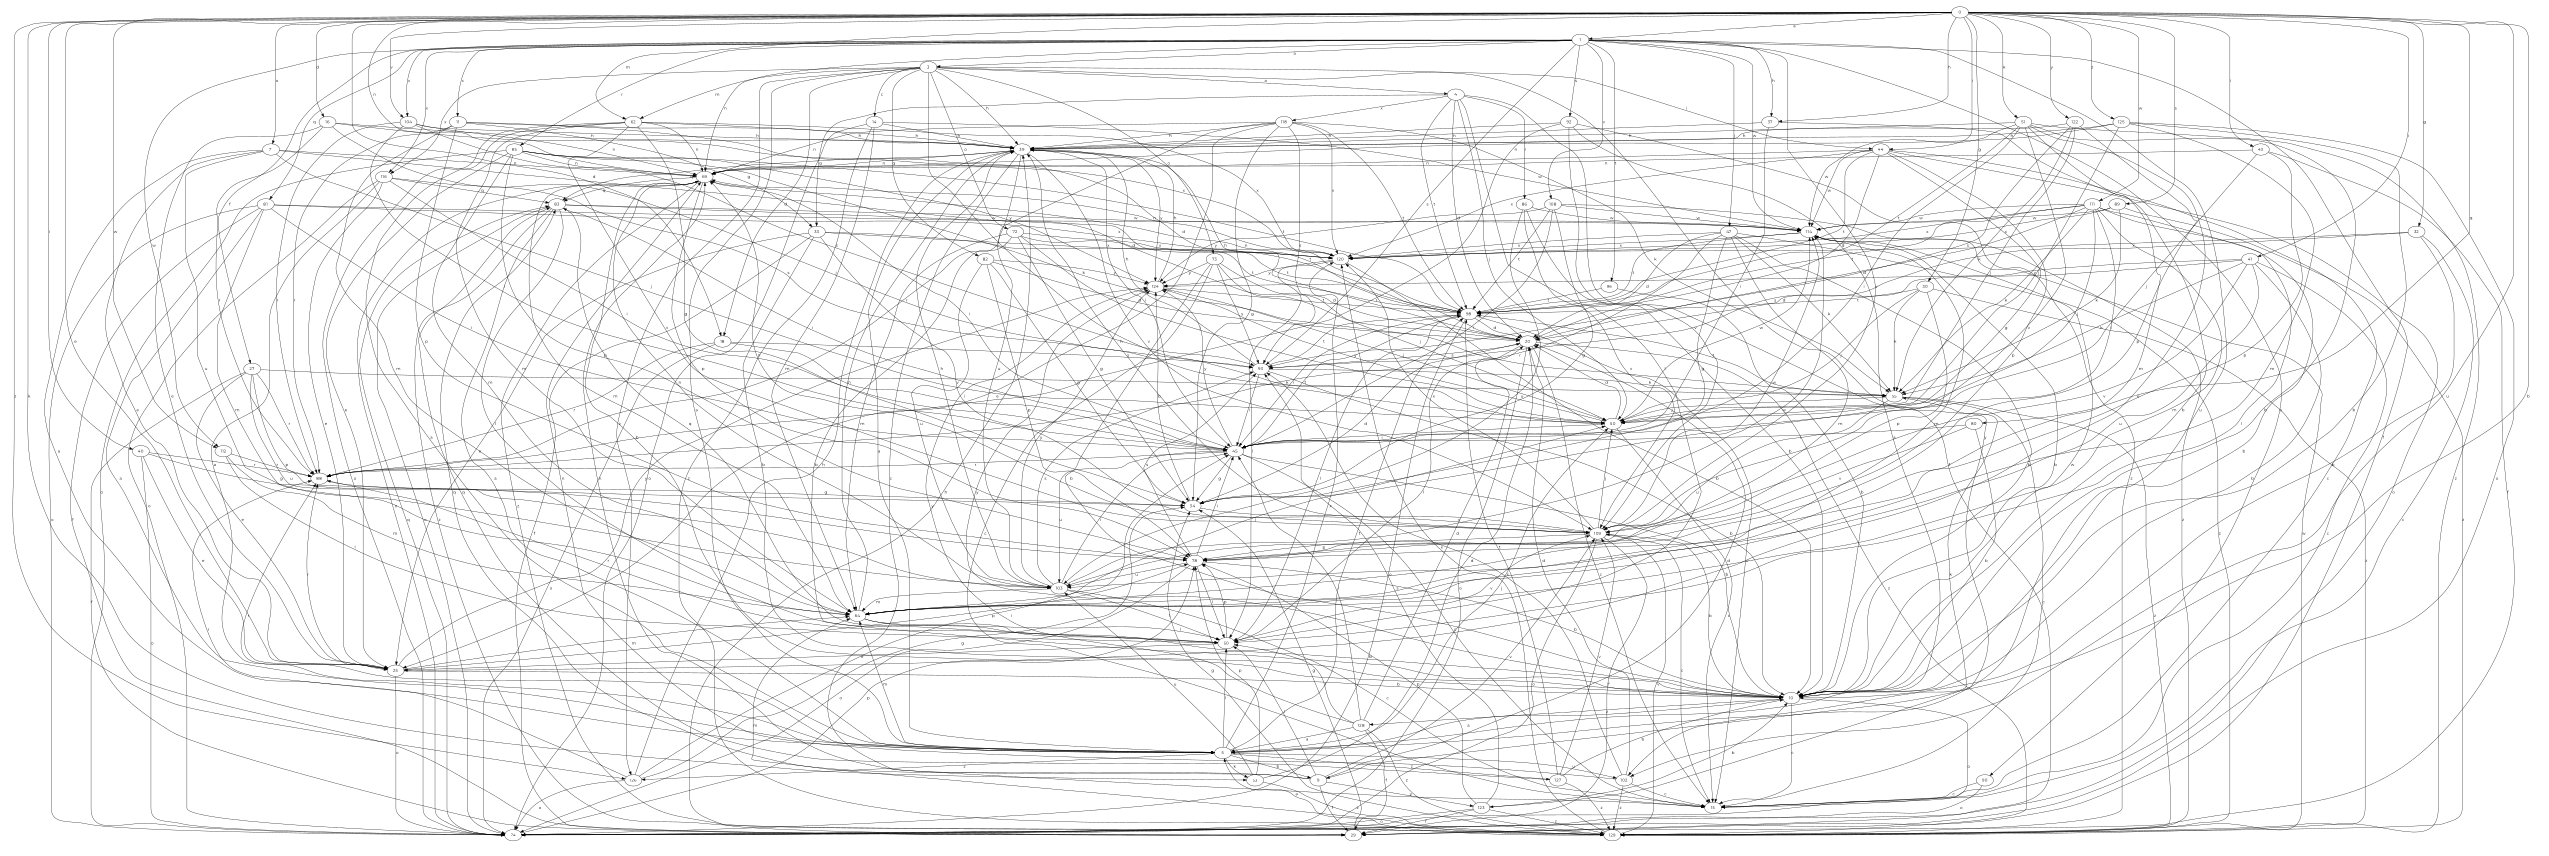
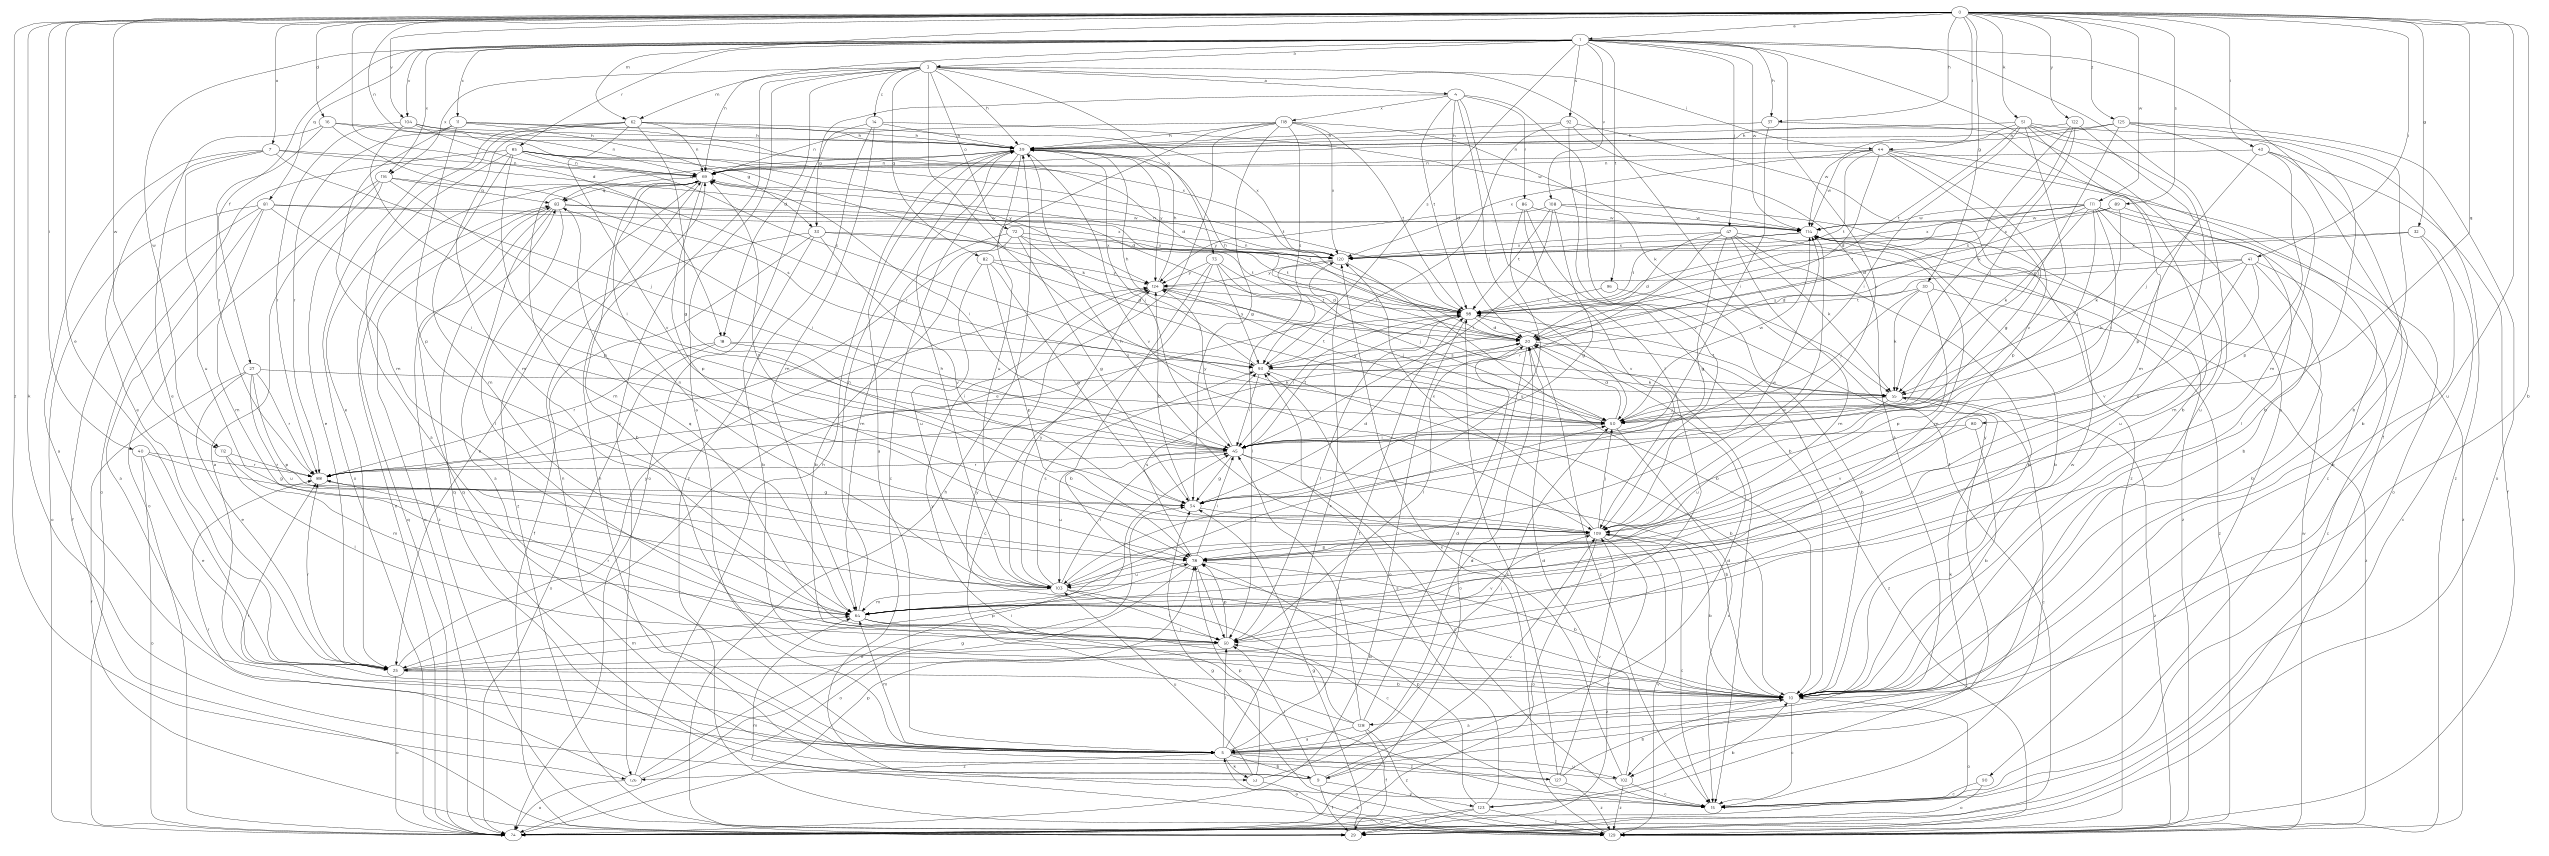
edge "43" -> "10": added, label "b"
